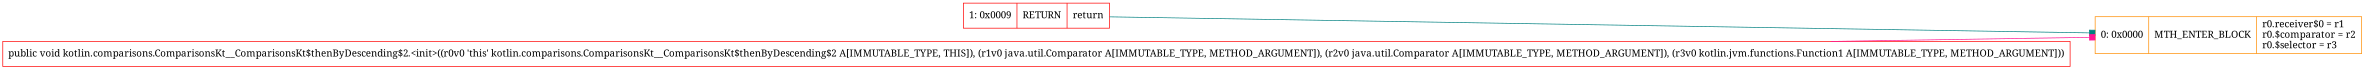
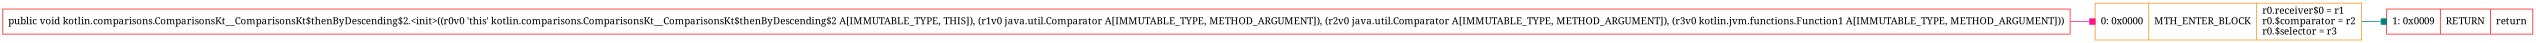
edge "1: 0x0009" -> "0: 0x0000": reversed
